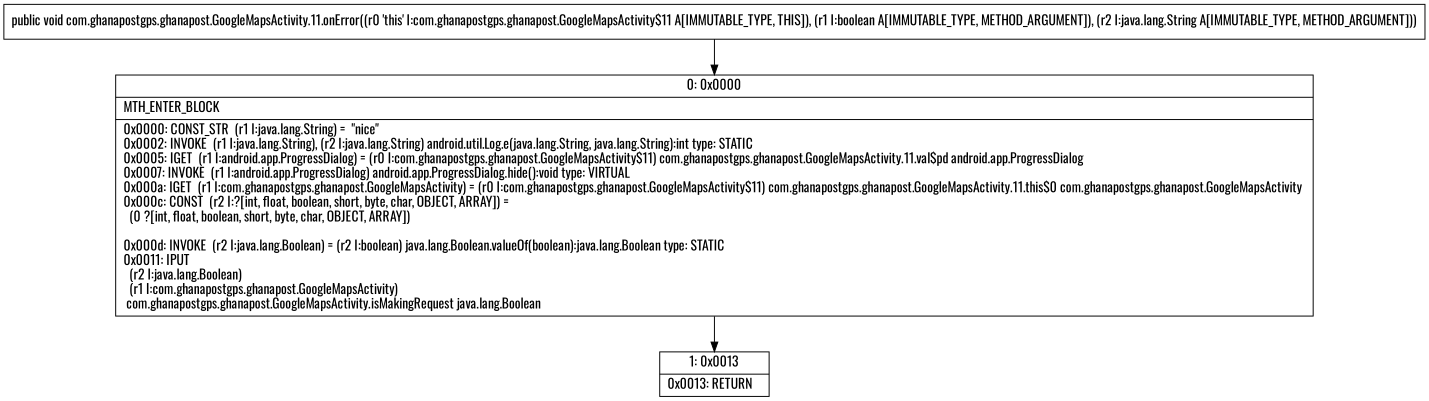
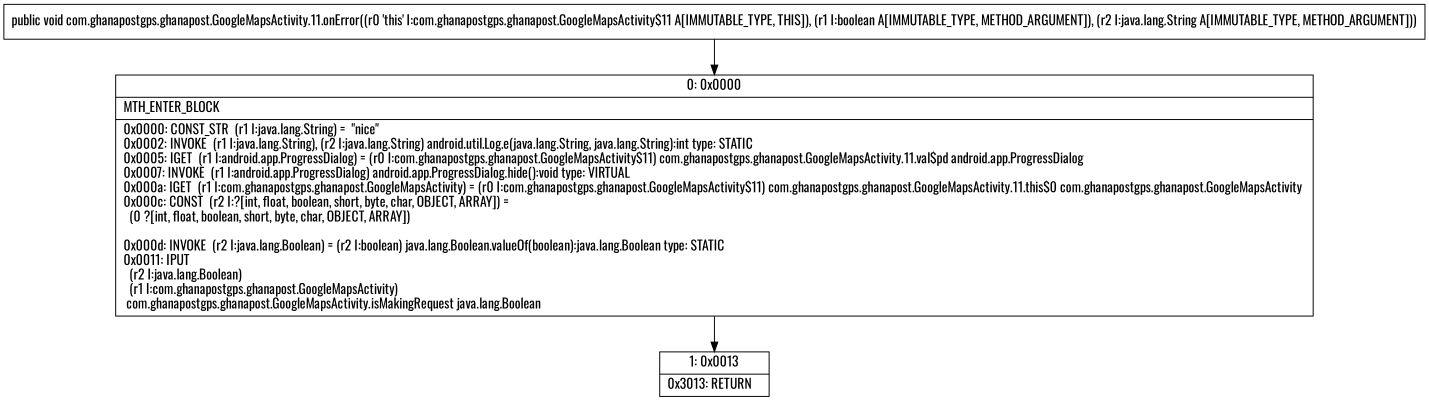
node "1: 0x0013": text "0x0013: RETURN" -> "0x3013: RETURN"
